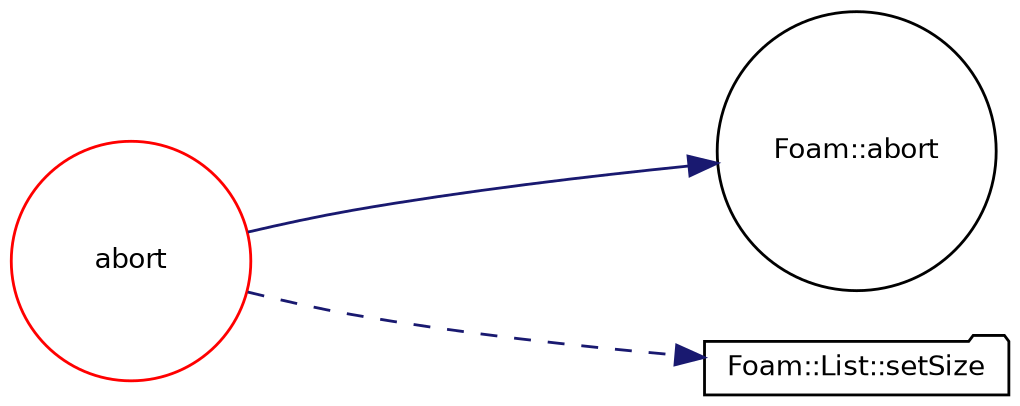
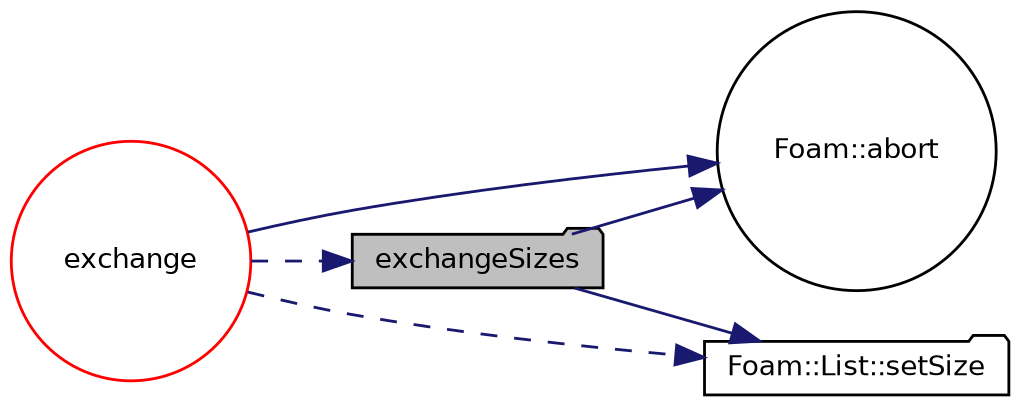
node "abort": label "abort" -> "exchange"
node "exchangeSizes": added
